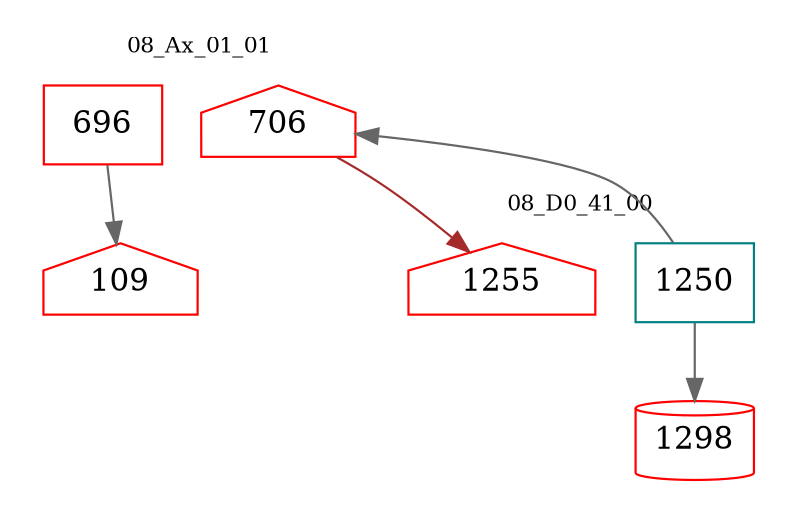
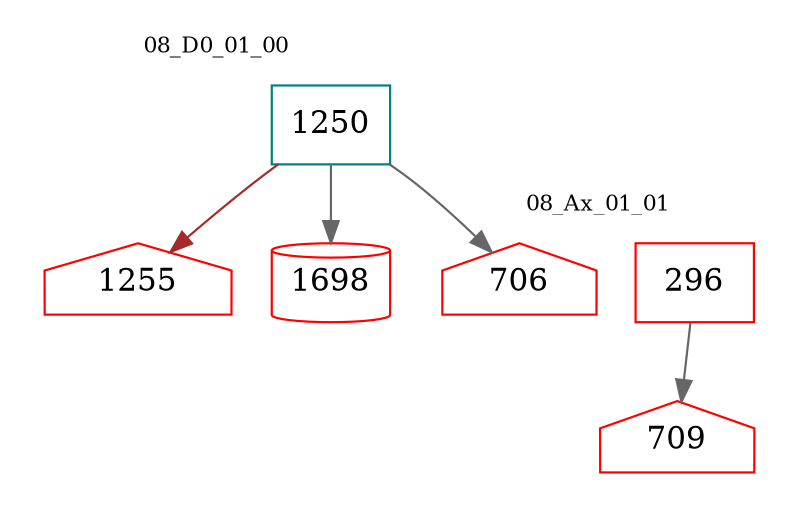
node "696": label "696" -> "296"
edge "706" -> "1255": now "1250" -> "1255"
cluster "08_D0_41_00": label "08_D0_41_00" -> "08_D0_01_00"
node "109": label "109" -> "709"
node "1298": label "1298" -> "1698"
